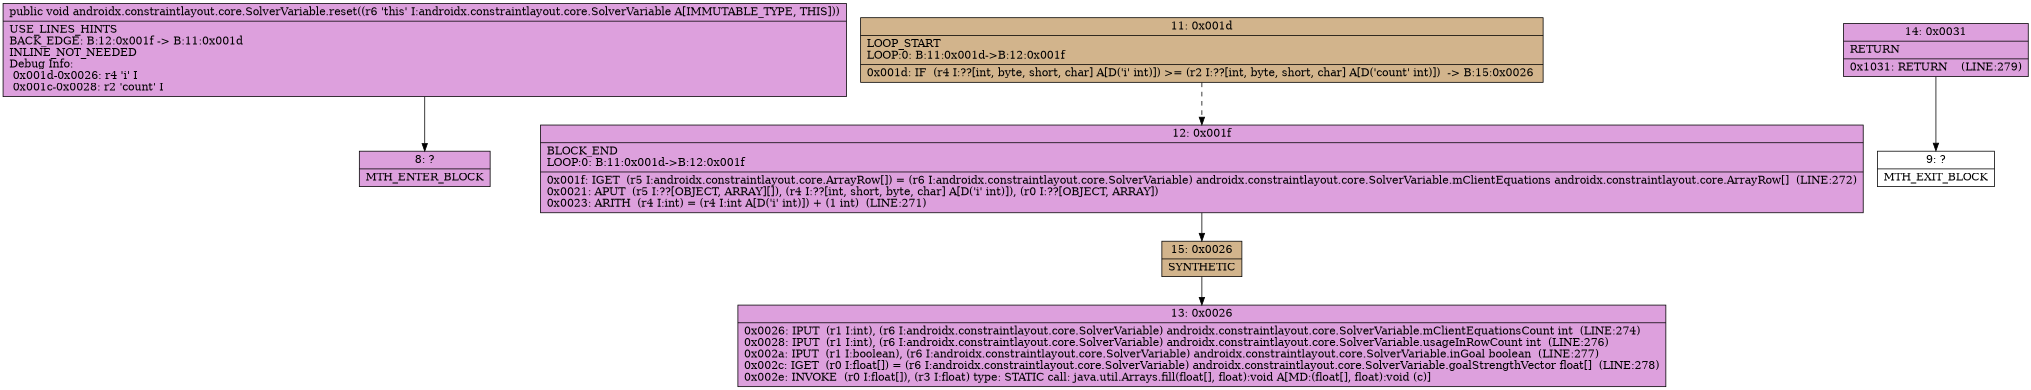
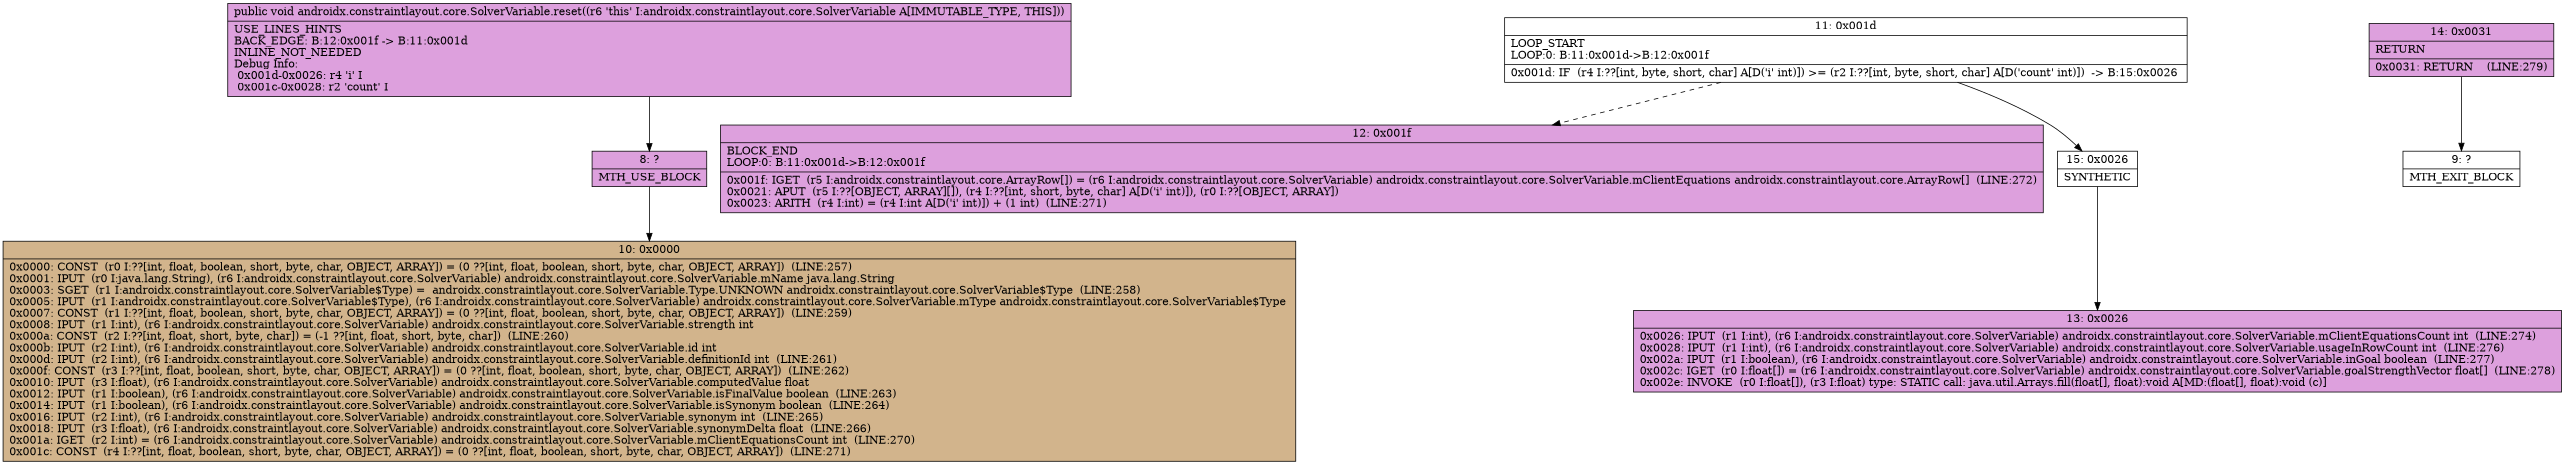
node "11: 0x001d": fillcolor tan -> white
node "14: 0x0031": text "0x1031: RETURN    (LINE:279)" -> "0x0031: RETURN    (LINE:279)"
node "8: ?": text "MTH_ENTER_BLOCK" -> "MTH_USE_BLOCK"
edge "12: 0x001f" -> "15: 0x0026": now "11: 0x001d" -> "15: 0x0026"
node "15: 0x0026": fillcolor tan -> white
node "10: 0x0000": added
